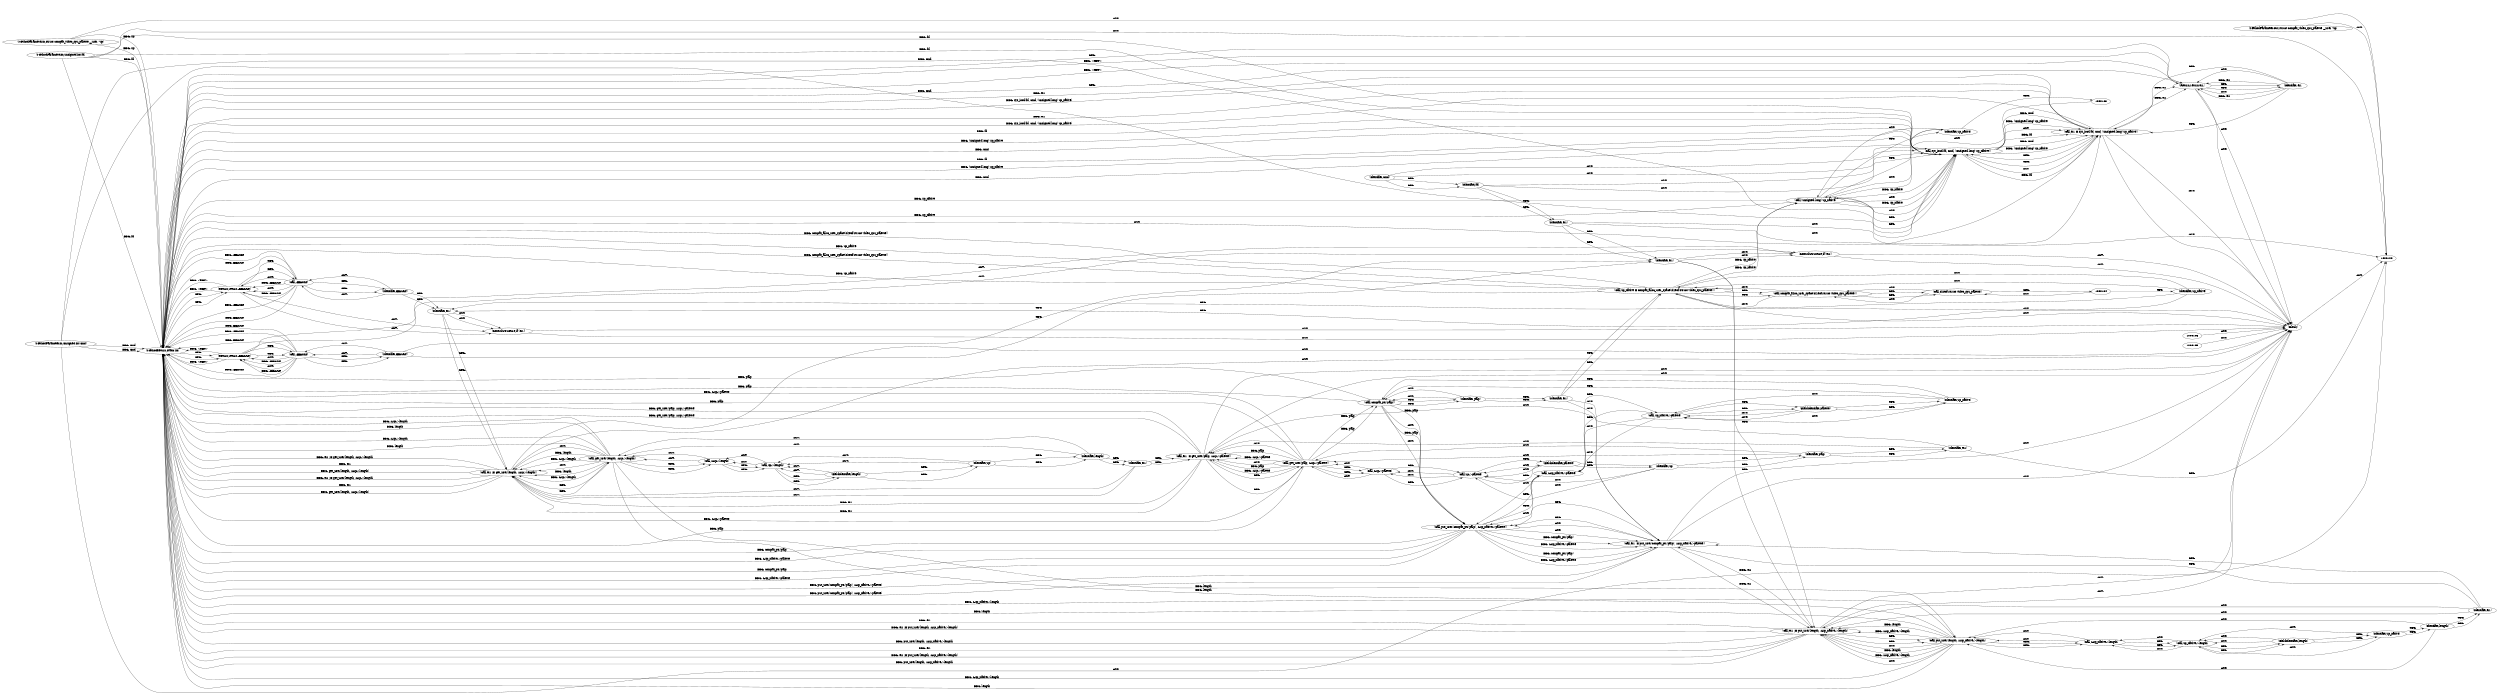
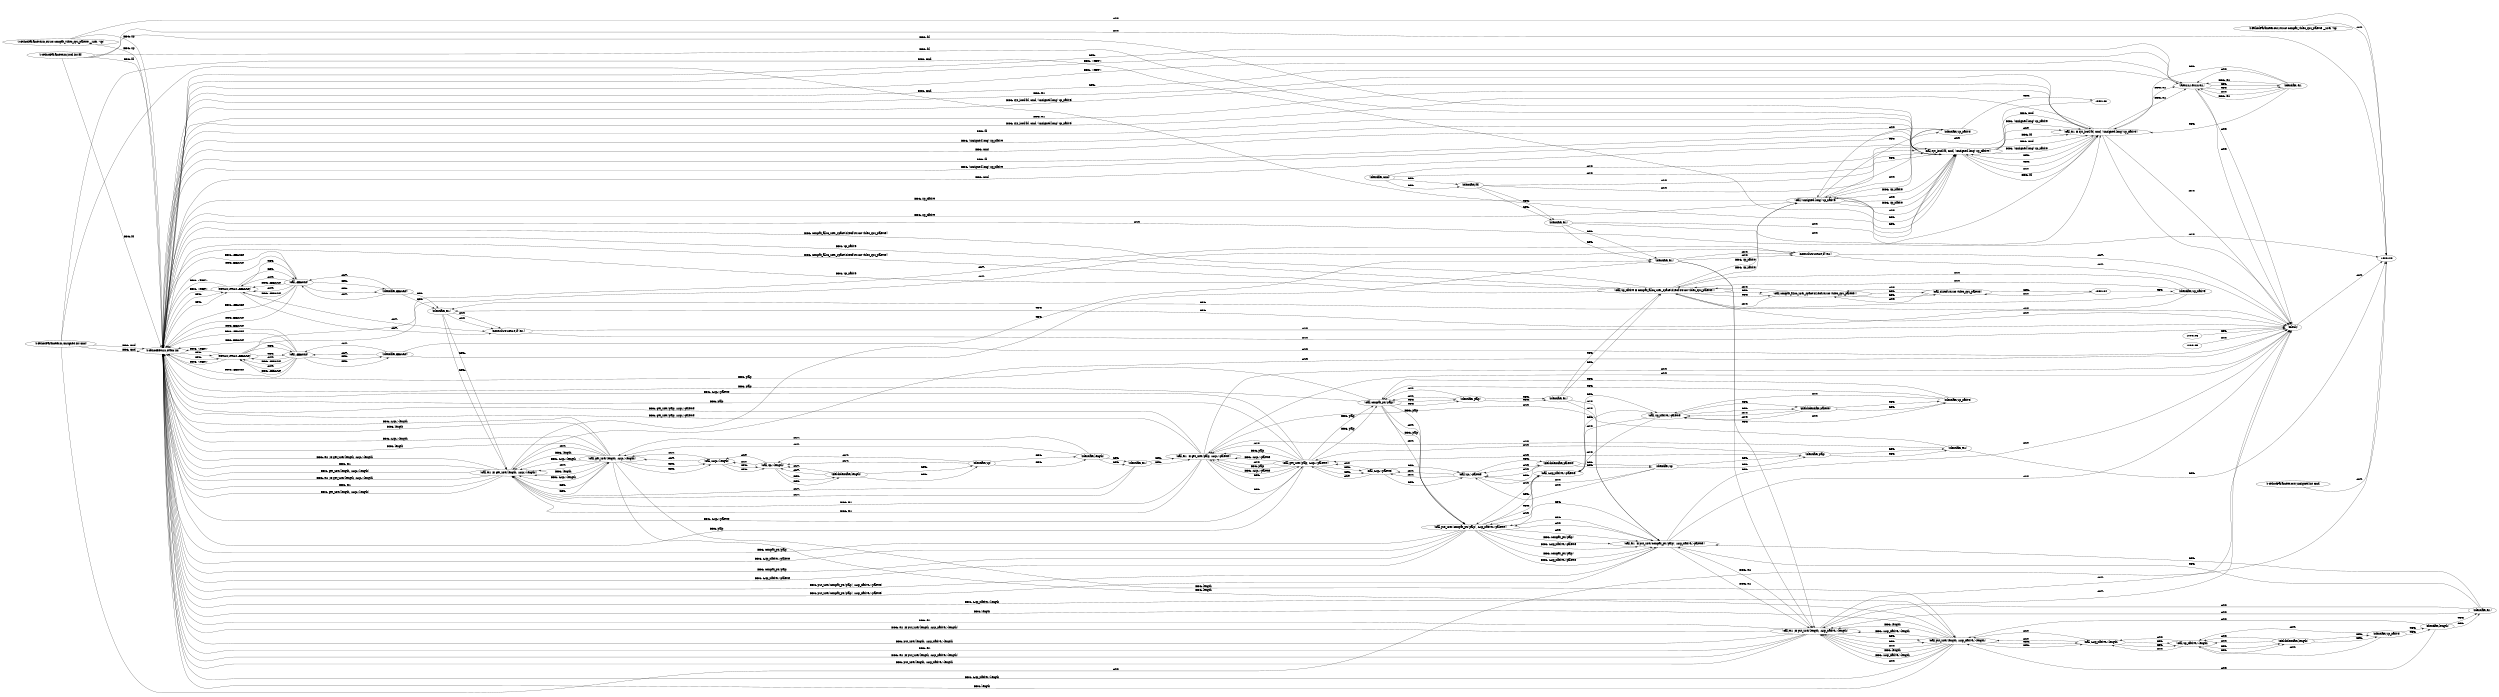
node "(MethodParameterIn,unsigned int fd)": label "(MethodParameterIn,unsigned int fd)" -> "(MethodParameterIn,ioctl int fd)"
edge "1000106" -> "(Block,)": label "AST: " -> "CFG: "
node "(MethodParameterOut,unsigned int cmd)": added
